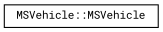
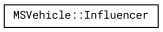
node "MSVehicle::MSVehicle": label "MSVehicle::MSVehicle" -> "MSVehicle::Influencer"
